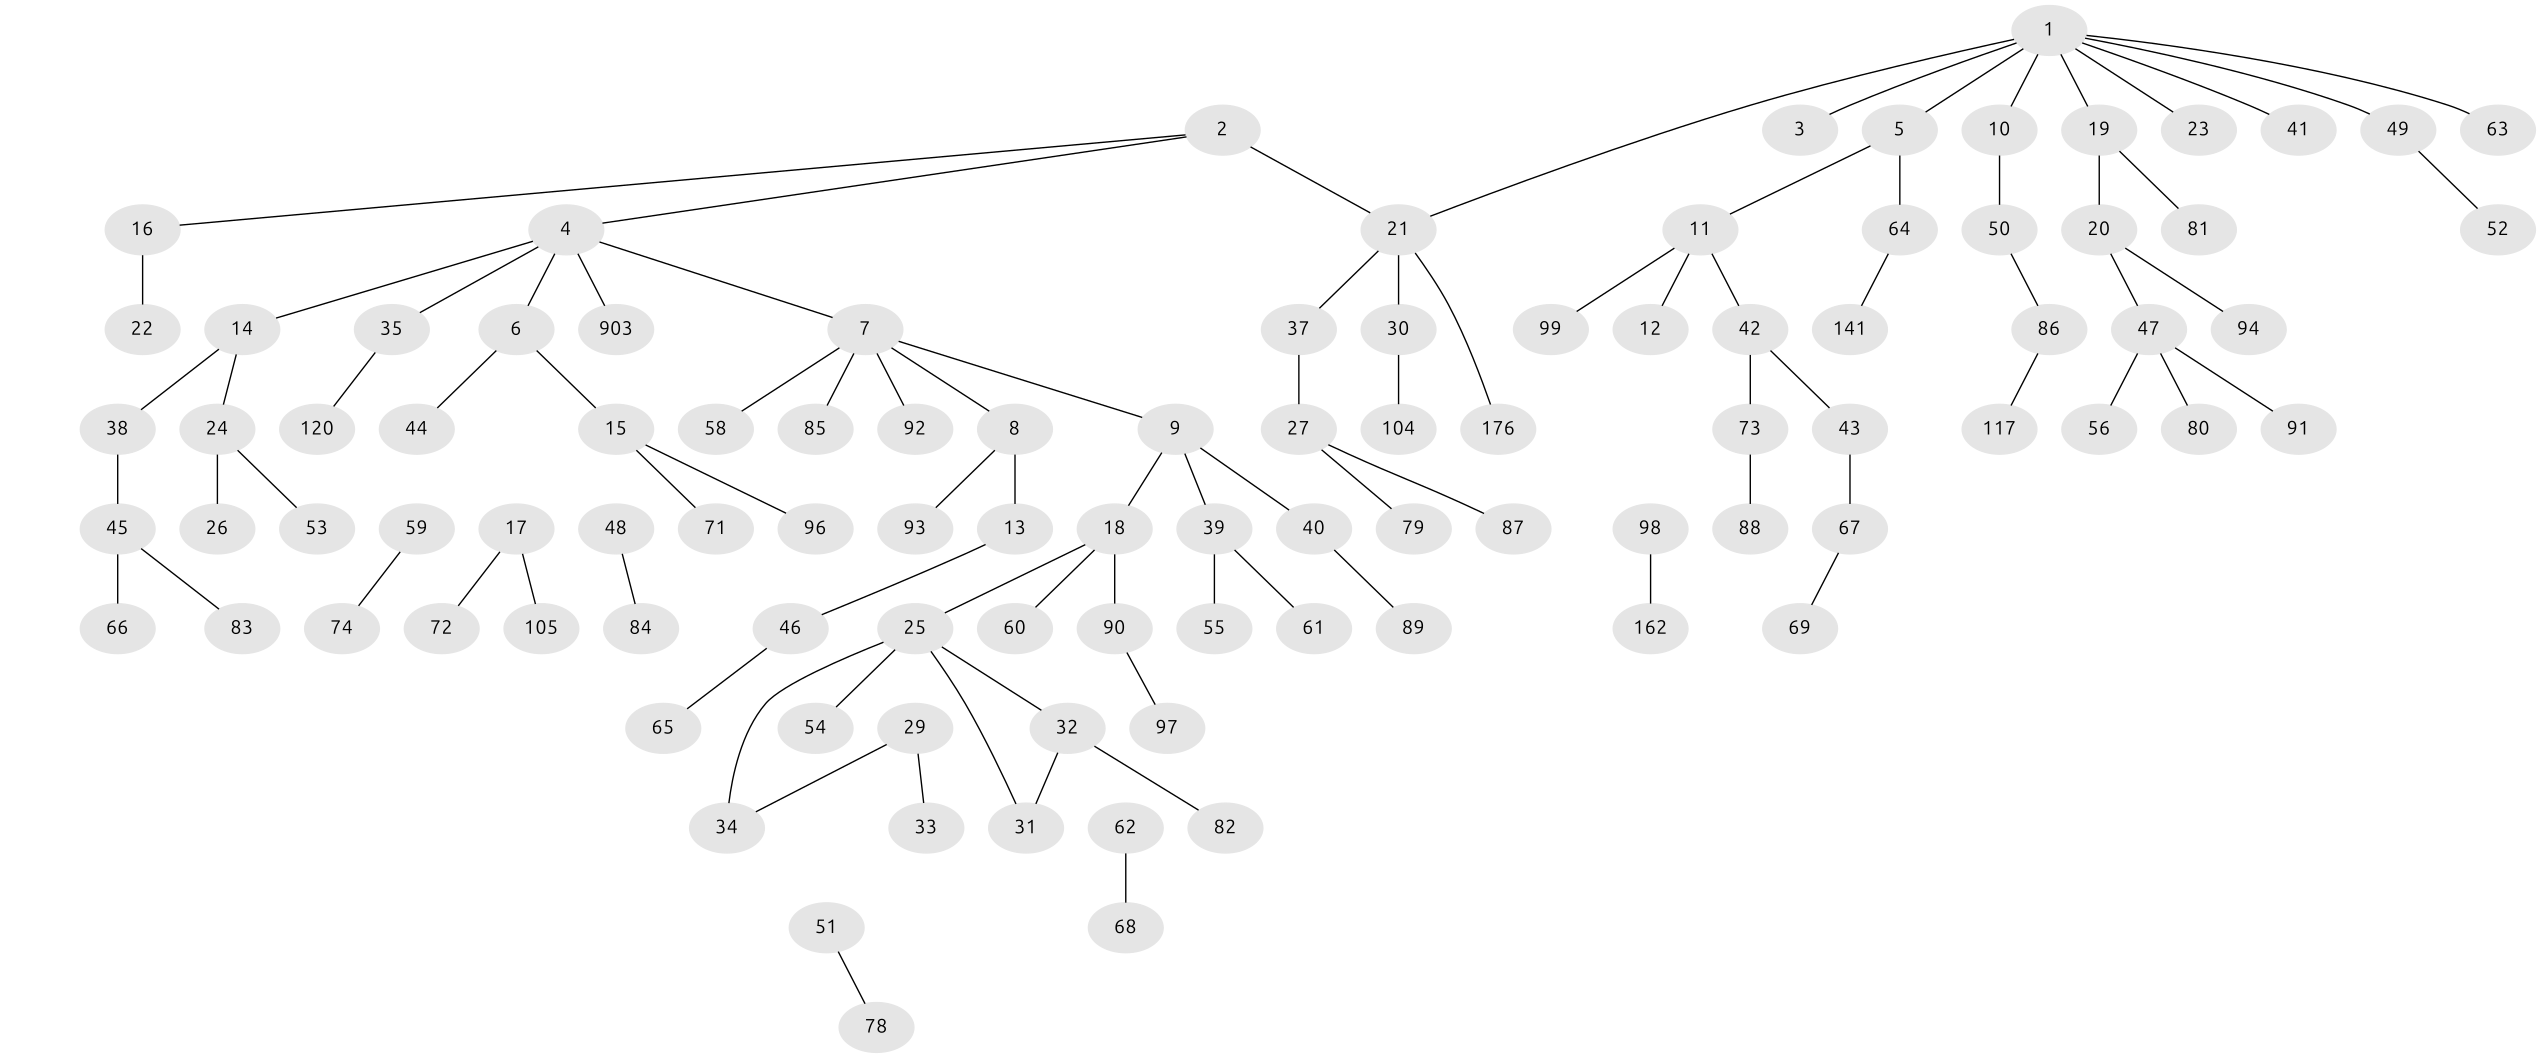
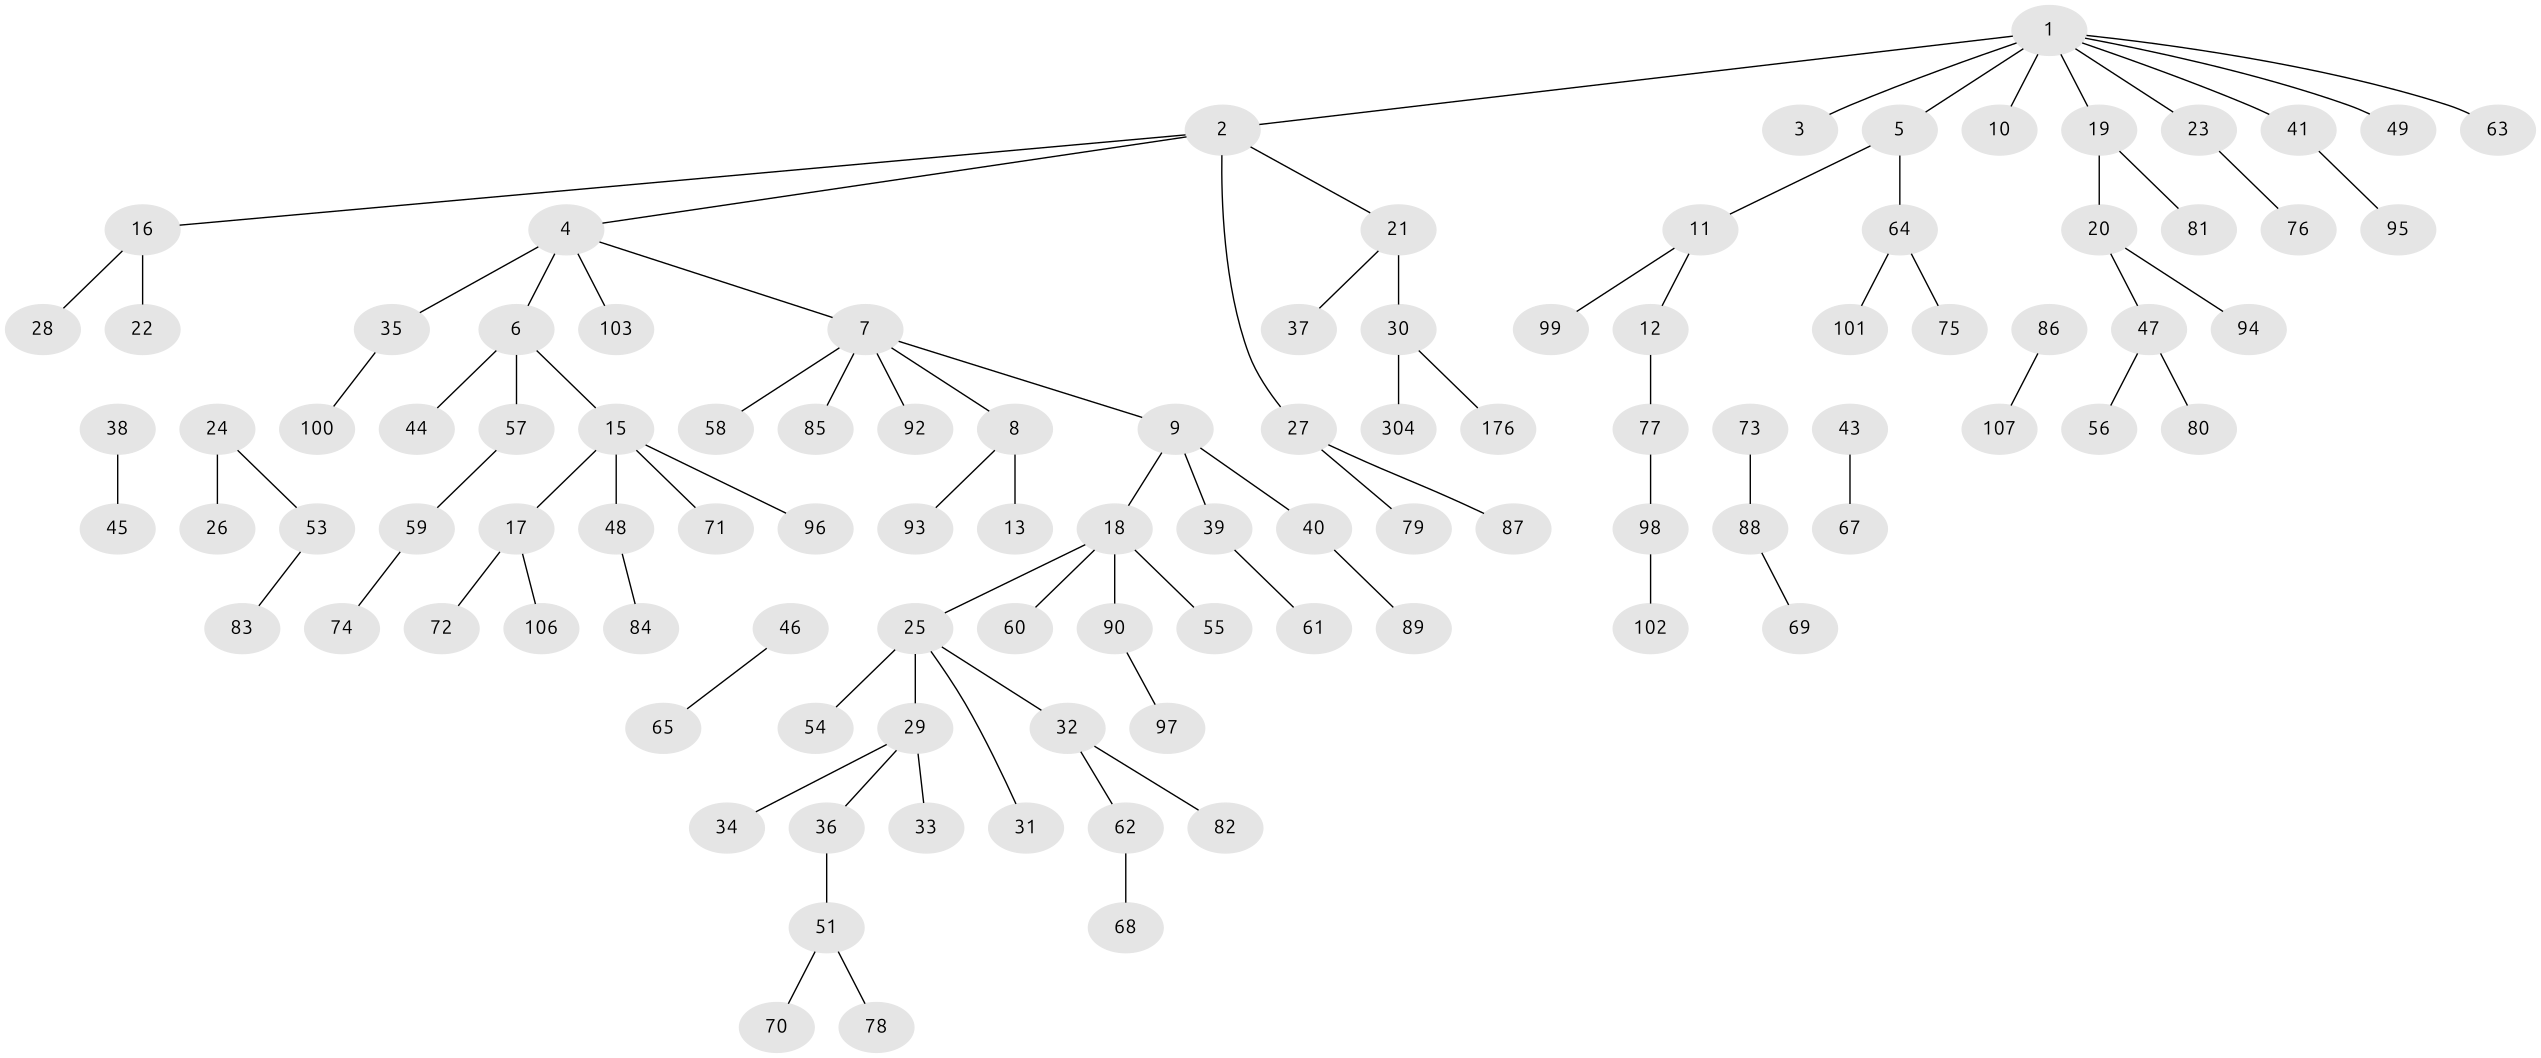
edge "1" -- "21": now "1" -- "2"
node "50": removed
node "76": added
node "95": added
node "52": removed
edge "21" -- "176": now "30" -- "176"
node "28": added
node "14": removed
node "903": label "903" -> "103"
node "42": removed
node "141": label "141" -> "101"
node "75": added
edge "37" -- "27": now "2" -- "27"
node "120": label "120" -> "100"
node "57": added
node "104": label "104" -> "304"
node "77": added
node "117": label "117" -> "107"
node "91": removed
edge "15" -- "17": added
edge "15" -- "48": added
edge "45" -- "83": now "53" -- "83"
edge "39" -- "55": now "18" -- "55"
edge "67" -- "69": now "88" -- "69"
edge "13" -- "46": removed
node "66": removed
node "105": label "105" -> "106"
node "162": label "162" -> "102"
edge "25" -- "34": now "25" -- "29"
edge "32" -- "31": now "32" -- "62"
node "36": added
node "70": added
